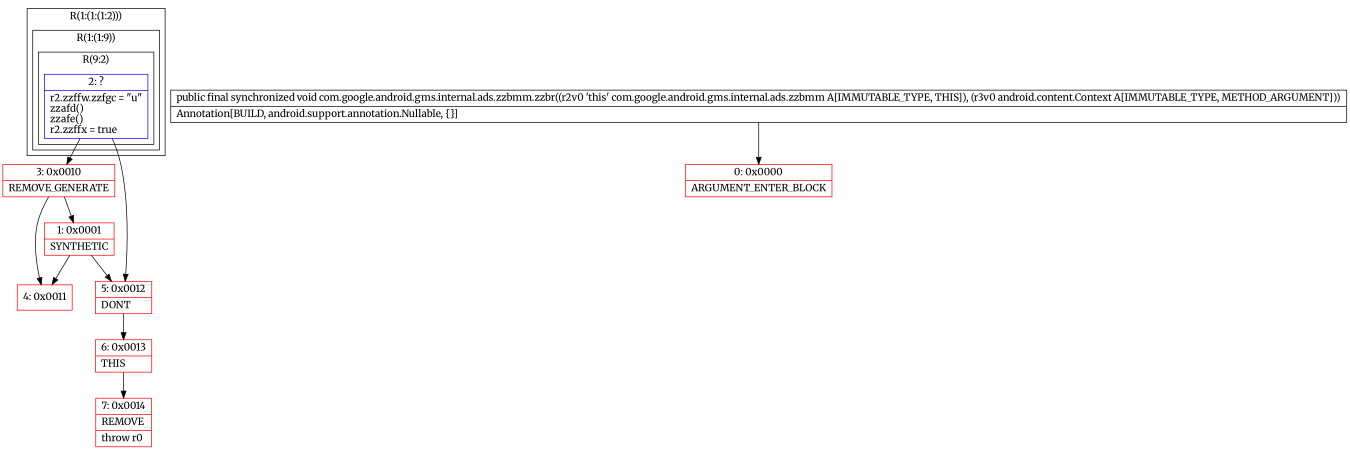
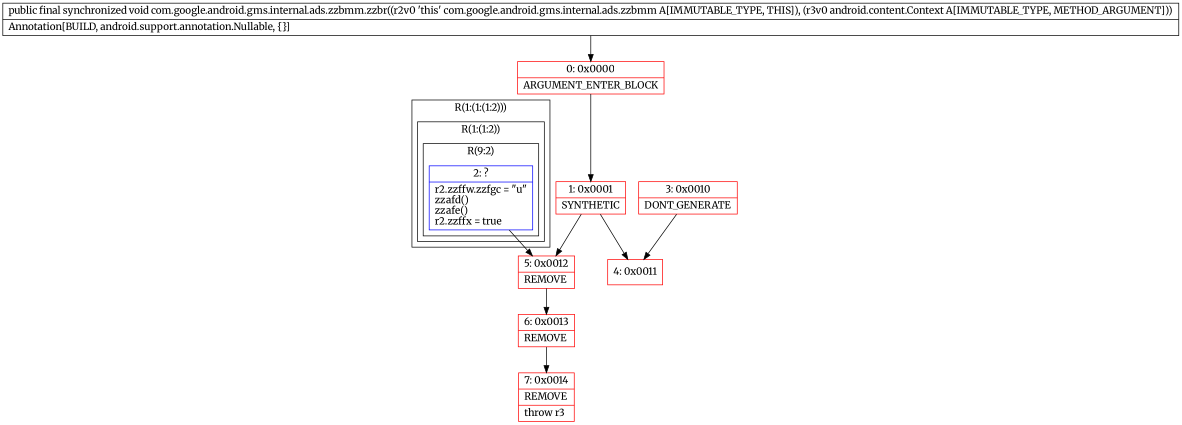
cluster "R(1:(1:9))": label "R(1:(1:9))" -> "R(1:(1:2))"
edge "2: ?" -> "3: 0x0010": removed
node "3: 0x0010": text "REMOVE_GENERATE" -> "DONT_GENERATE"
edge "3: 0x0010" -> "1: 0x0001": now "0: 0x0000" -> "1: 0x0001"
node "5: 0x0012": text "DONT" -> "REMOVE"
node "6: 0x0013": text "THIS" -> "REMOVE"
node "7: 0x0014": text "throw r0" -> "throw r3"
